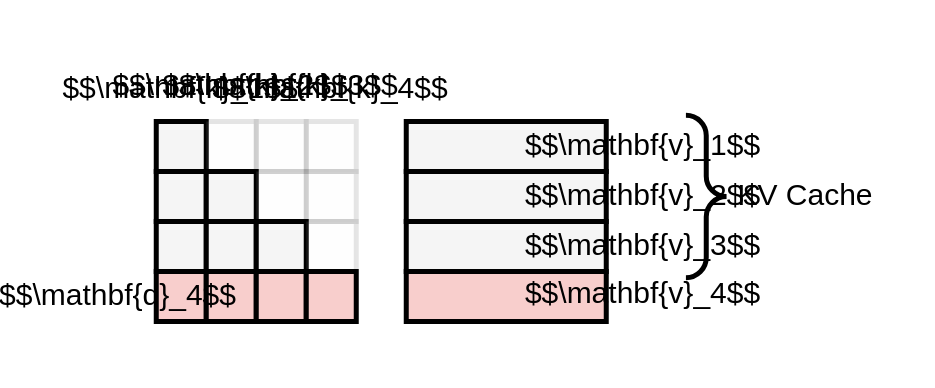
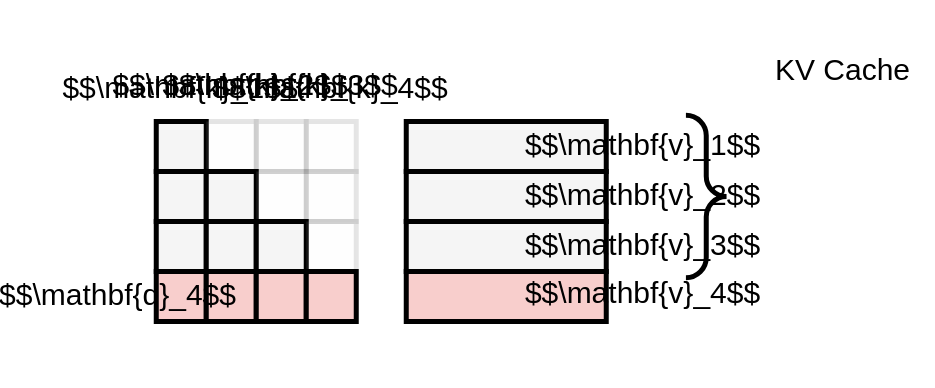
node "KV Cache": moved (806, 196) -> (844, 71)
